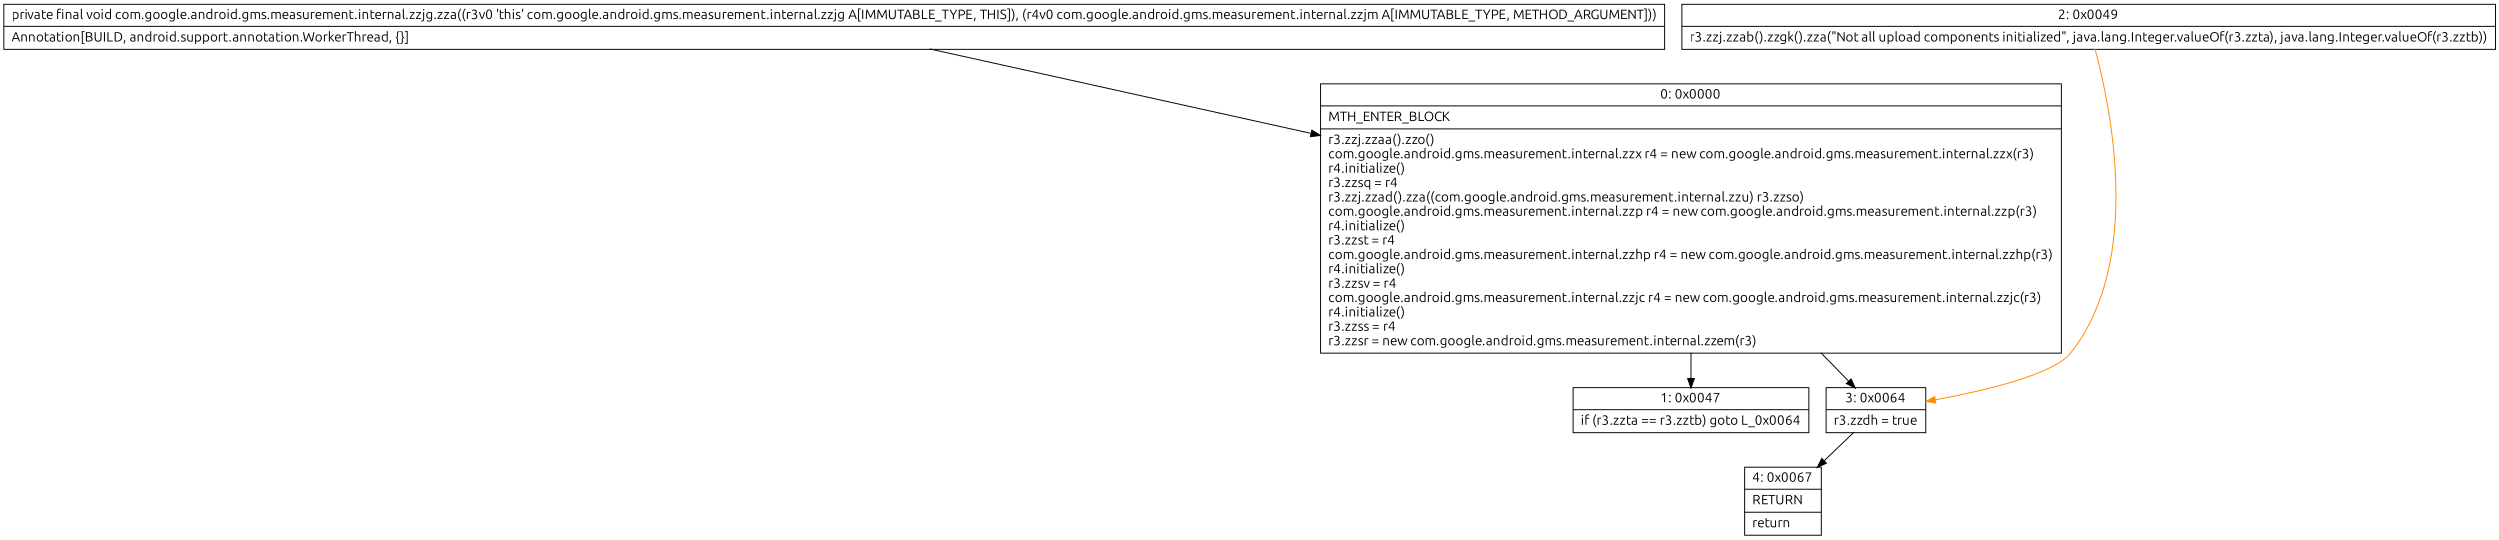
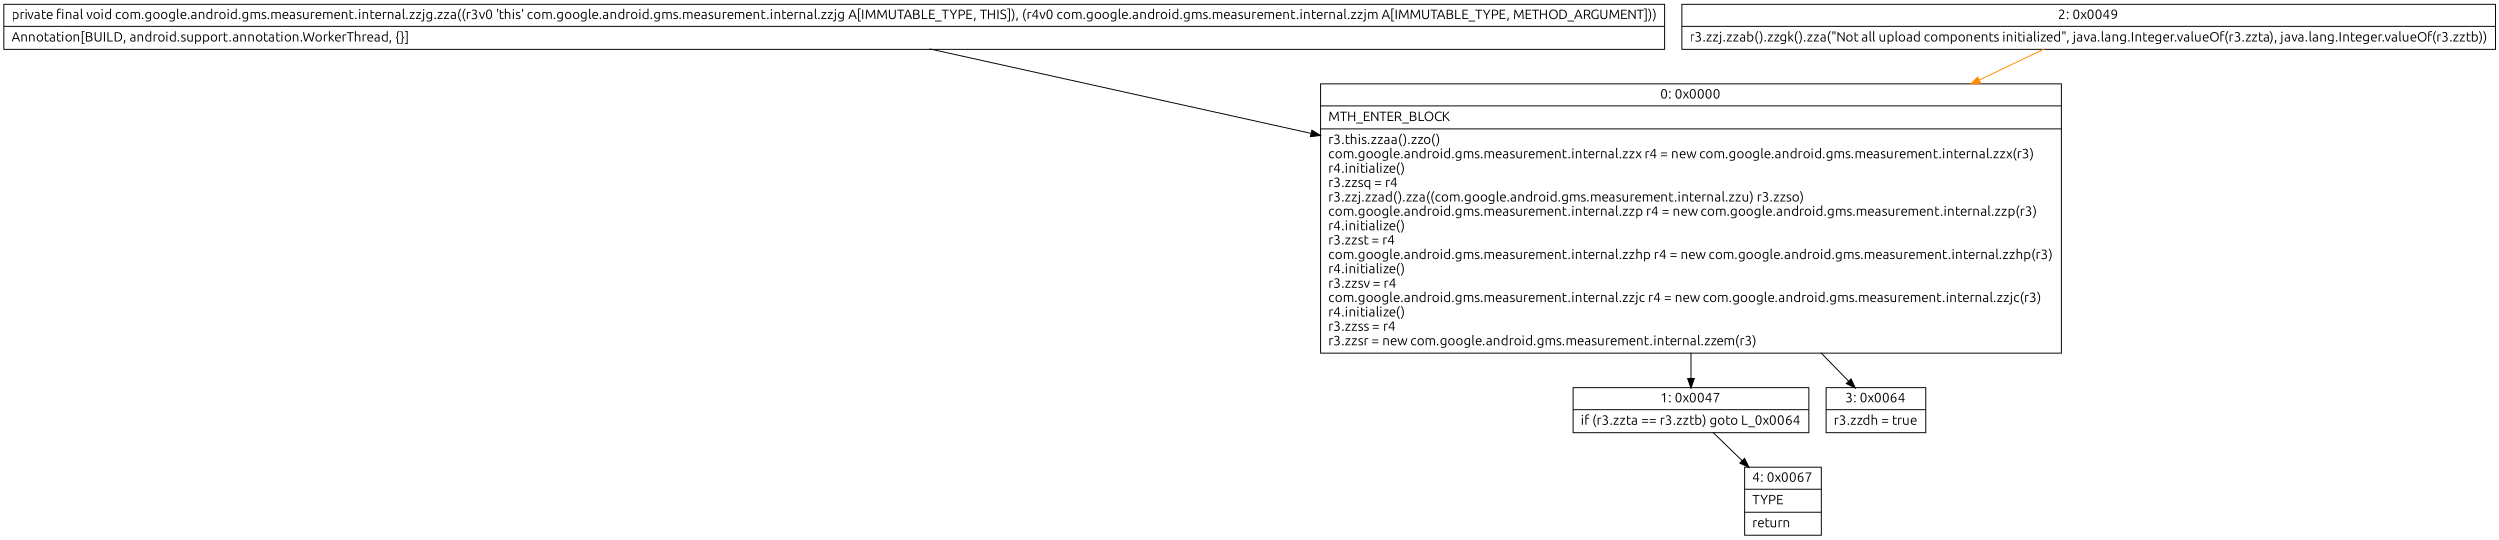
node "0: 0x0000": text "r3.zzj.zzaa().zzo()" -> "r3.this.zzaa().zzo()"
edge "2: 0x0049" -> "3: 0x0064": now "2: 0x0049" -> "0: 0x0000"
edge "3: 0x0064" -> "4: 0x0067": now "1: 0x0047" -> "4: 0x0067"
node "4: 0x0067": text "RETURN" -> "TYPE"
